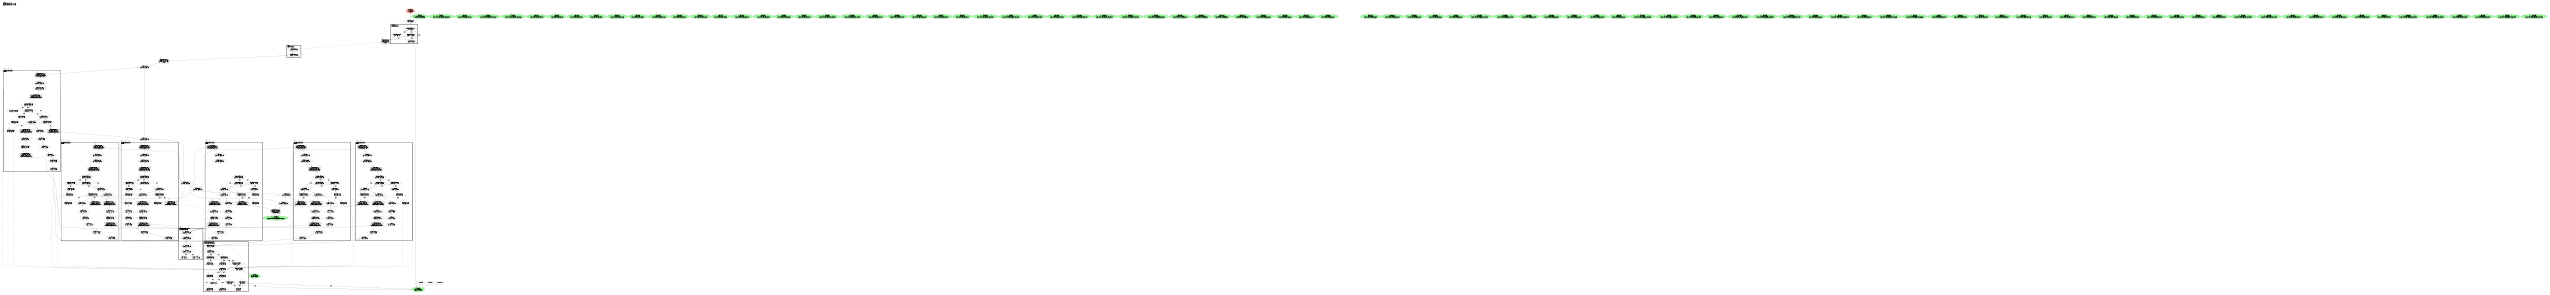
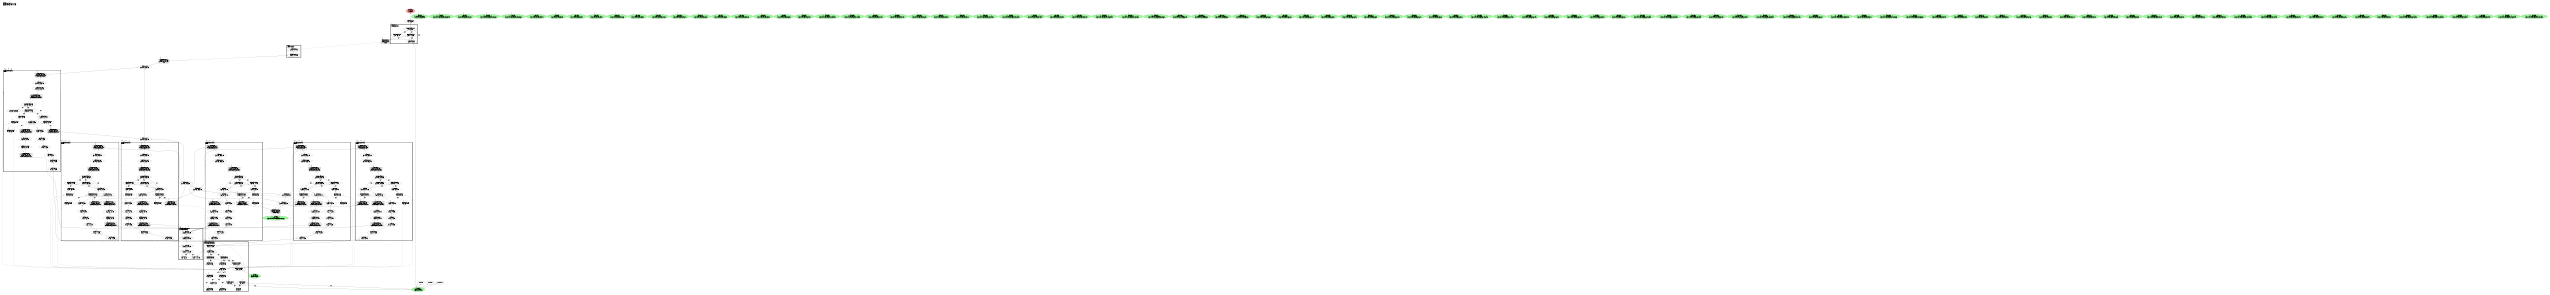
node "input_46": added
node "linear_4_46": added
edge "mul_14_133" -> "expandas_5_140": now "mul_15_138" -> "expandas_5_140"
